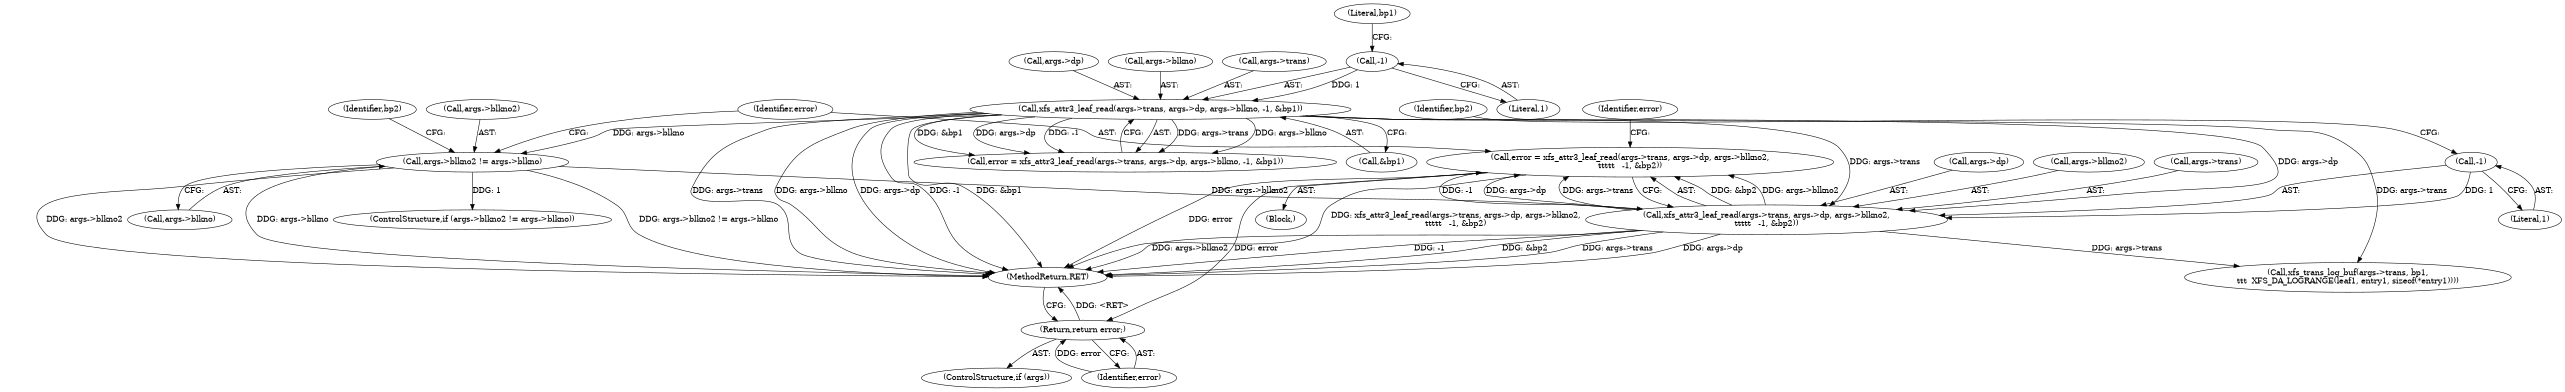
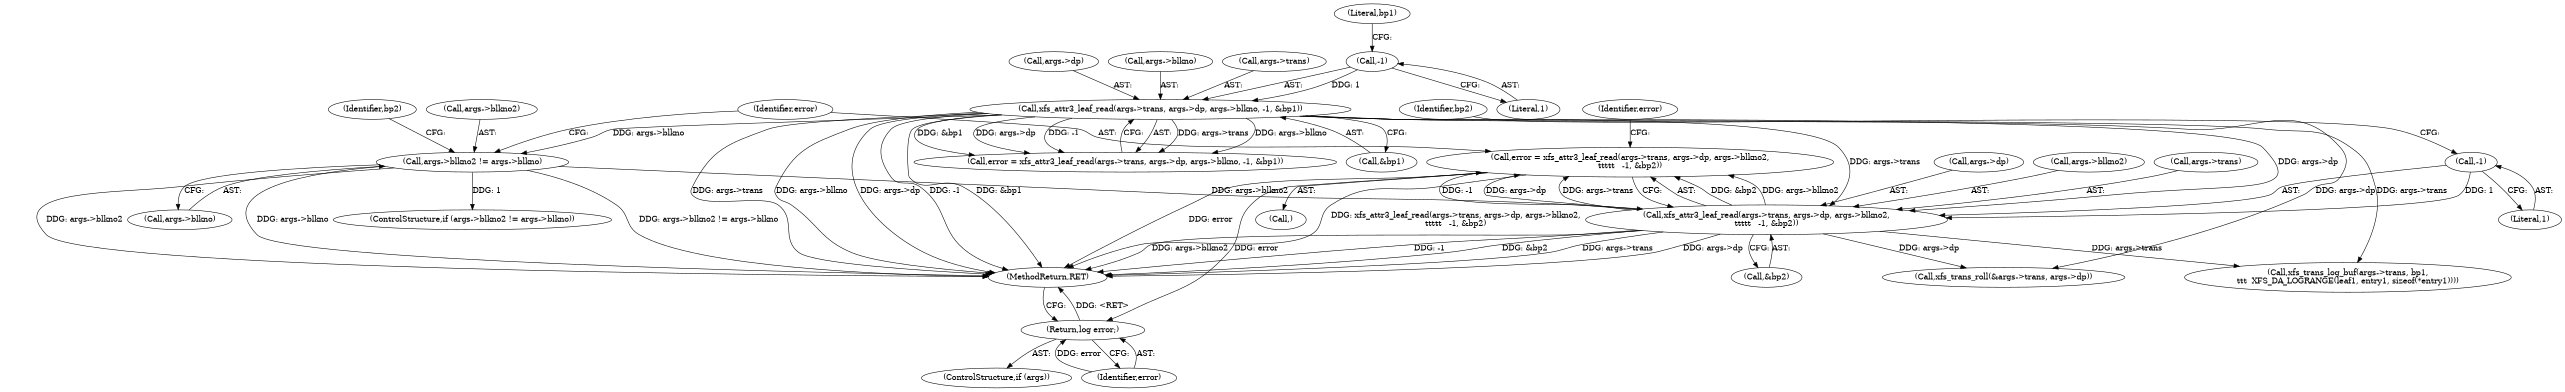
node "(Block,)": label "(Block,)" -> "(Call,)"
node "(Call,&bp2)": added
node "(Call,xfs_trans_roll(&args->trans, args->dp))": added
node "(Return,return error;)": label "(Return,return error;)" -> "(Return,log error;)"
